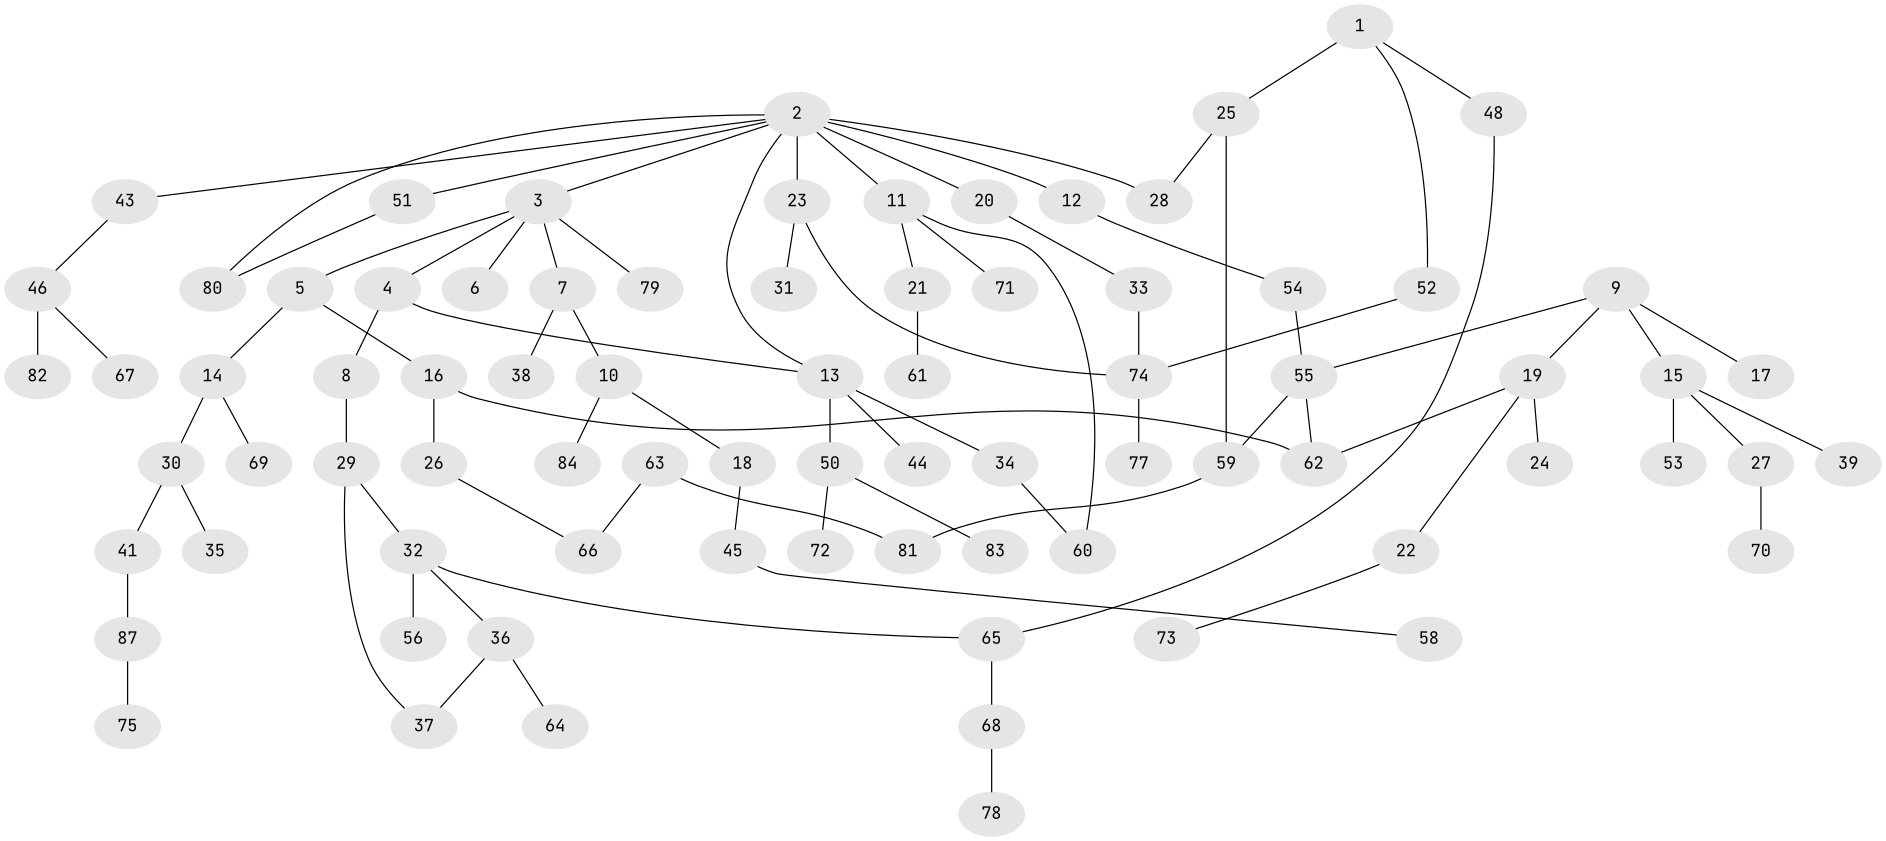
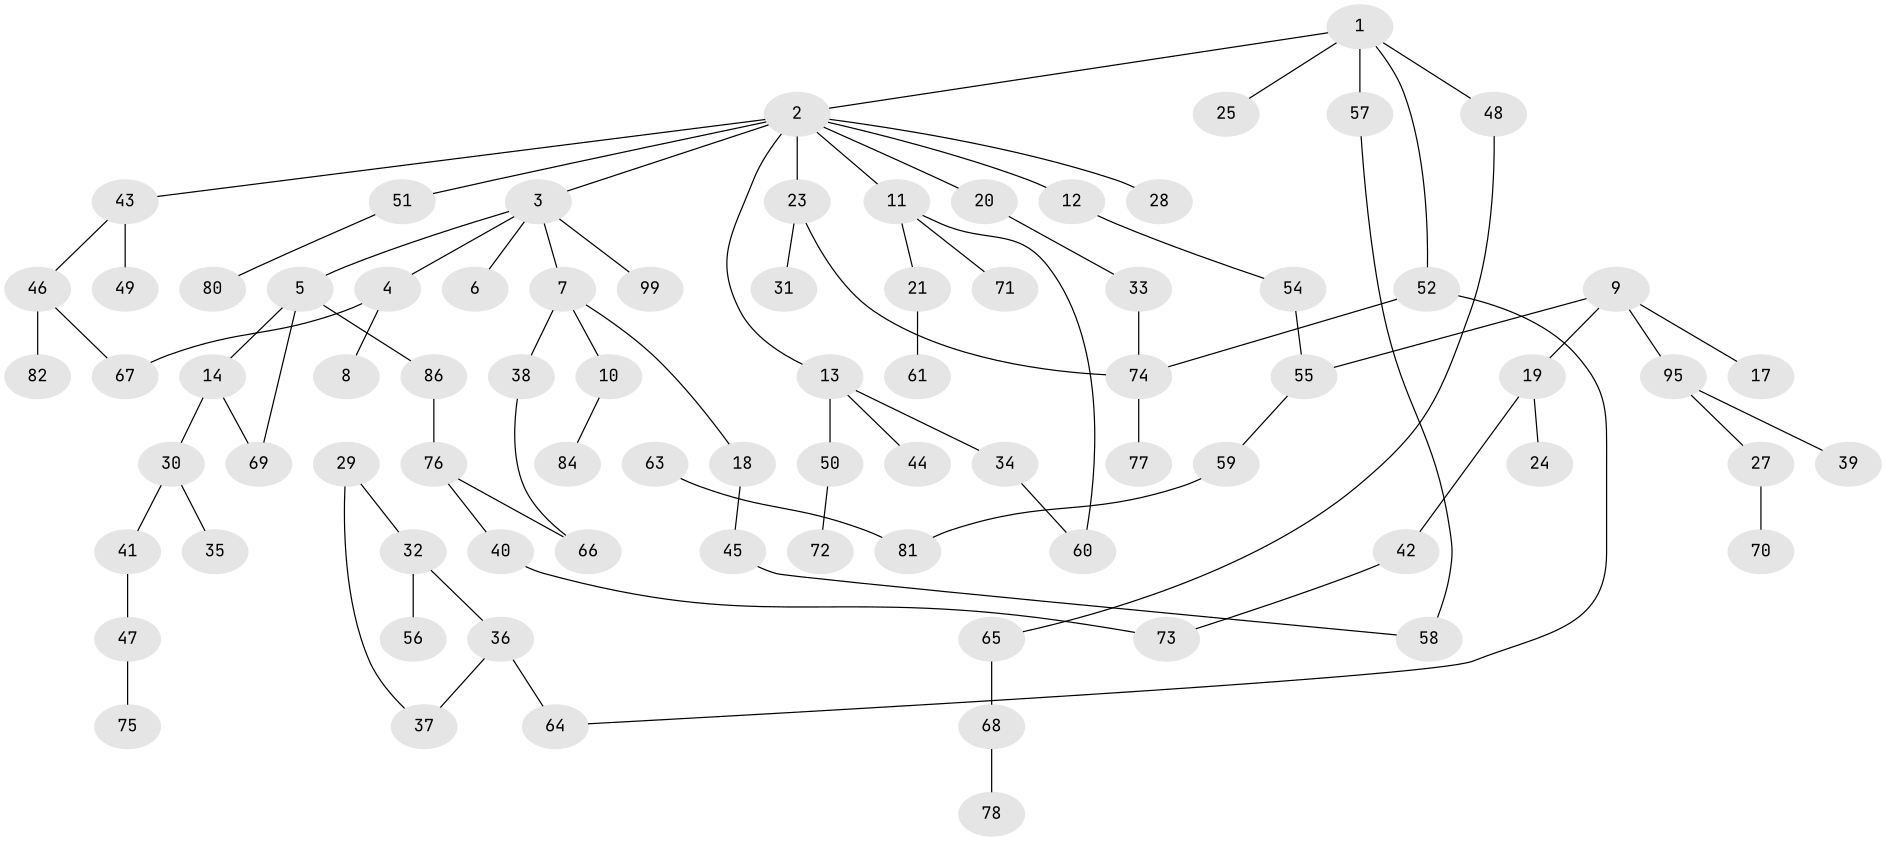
node "57": added
edge "2" -- "80": now "2" -- "1"
edge "25" -- "28": removed
node "49": added
node "79": label "79" -> "99"
edge "25" -- "59": removed
edge "4" -- "13": now "4" -- "67"
edge "5" -- "69": added
node "16": label "16" -> "86"
node "15": label "15" -> "95"
edge "8" -- "29": removed
edge "10" -- "18": now "7" -- "18"
node "26": label "26" -> "76"
node "62": removed
node "53": removed
edge "63" -- "66": now "38" -- "66"
node "40": added
node "83": removed
node "22": label "22" -> "42"
edge "32" -- "65": removed
node "87": label "87" -> "47"
edge "52" -- "64": added
